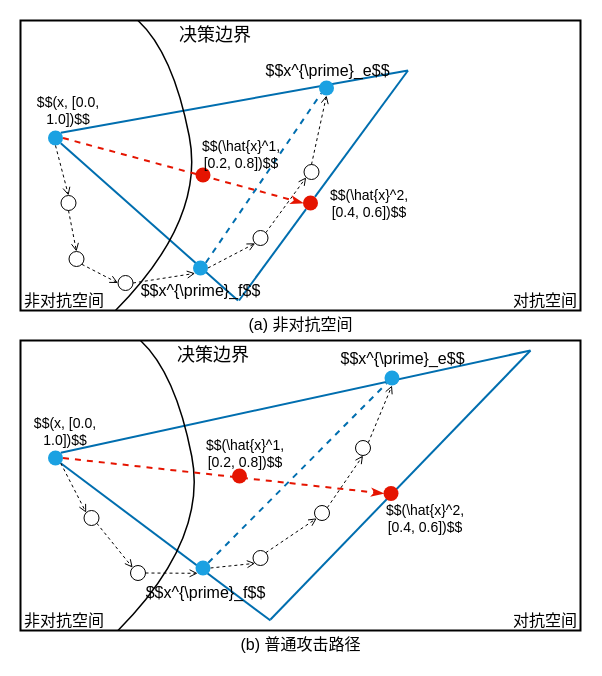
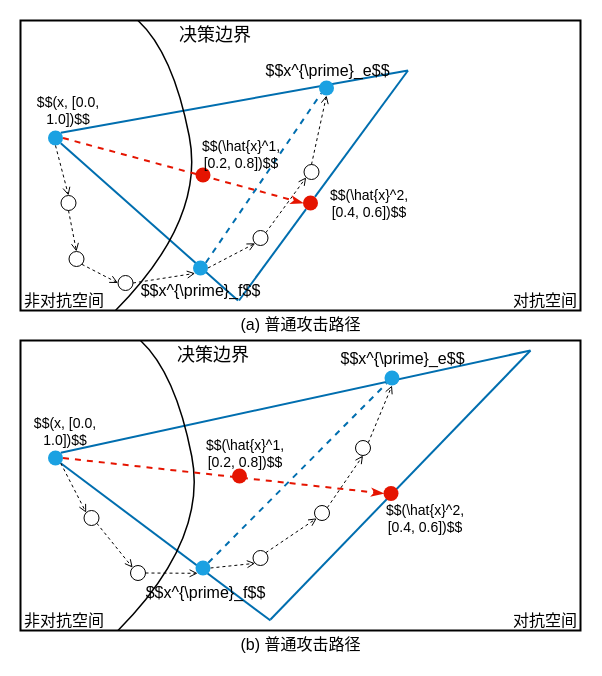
node "(a) 非对抗空间": label "(a) 非对抗空间" -> "(a) 普通攻击路径"
